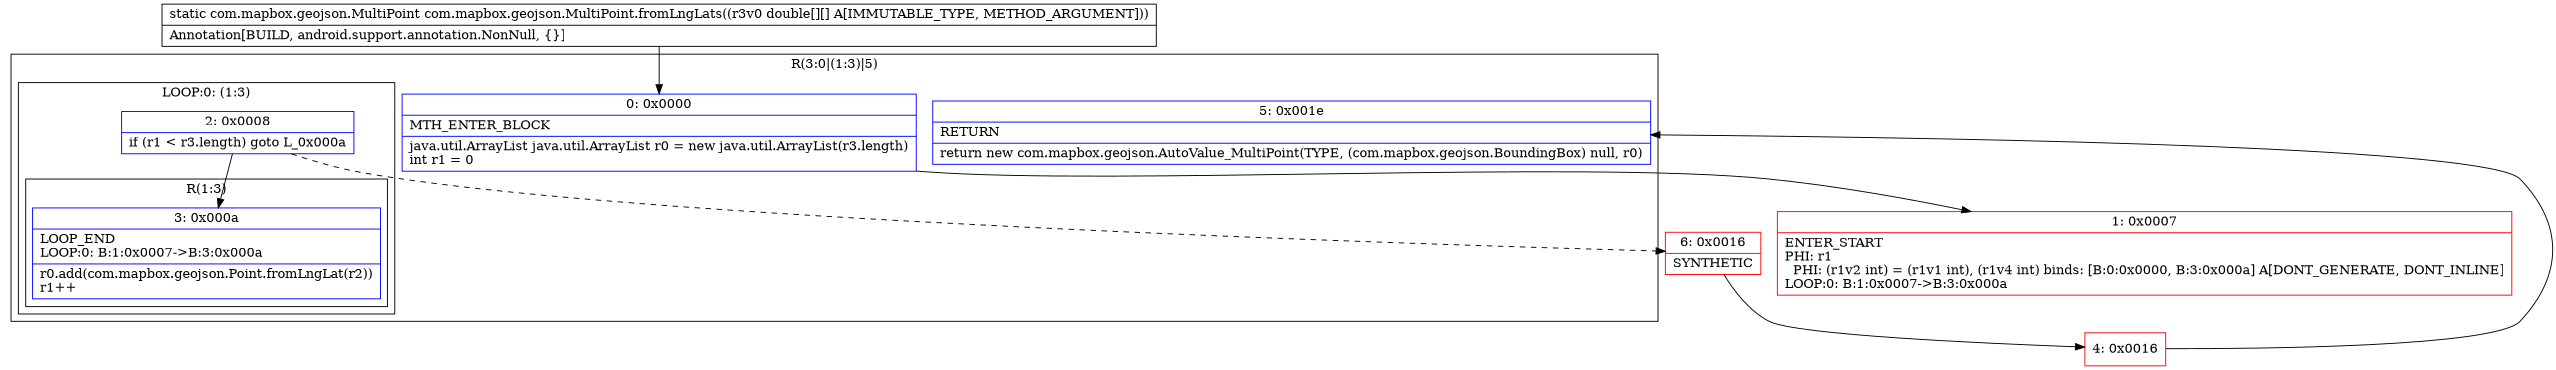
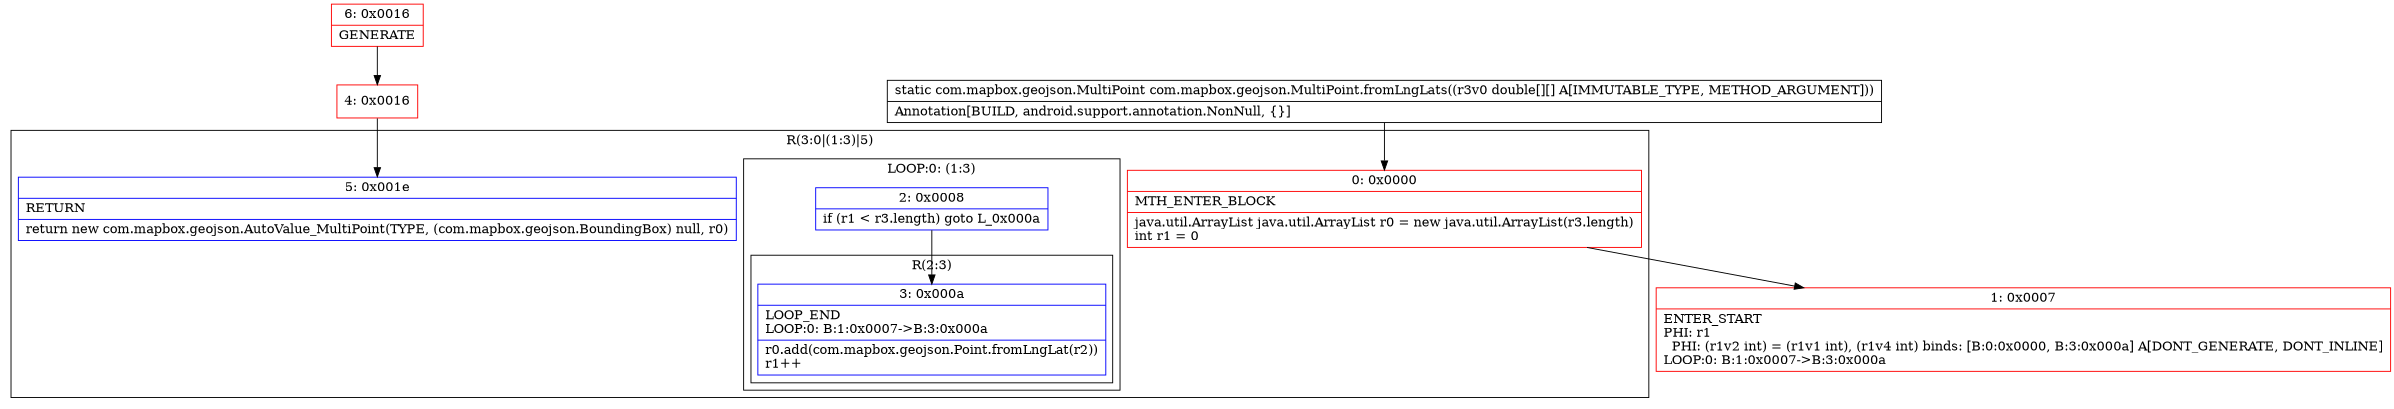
node "0: 0x0000": color blue -> red
cluster "R(1:3)": label "R(1:3)" -> "R(2:3)"
edge "2: 0x0008" -> "6: 0x0016": removed
node "6: 0x0016": text "SYNTHETIC" -> "GENERATE"
